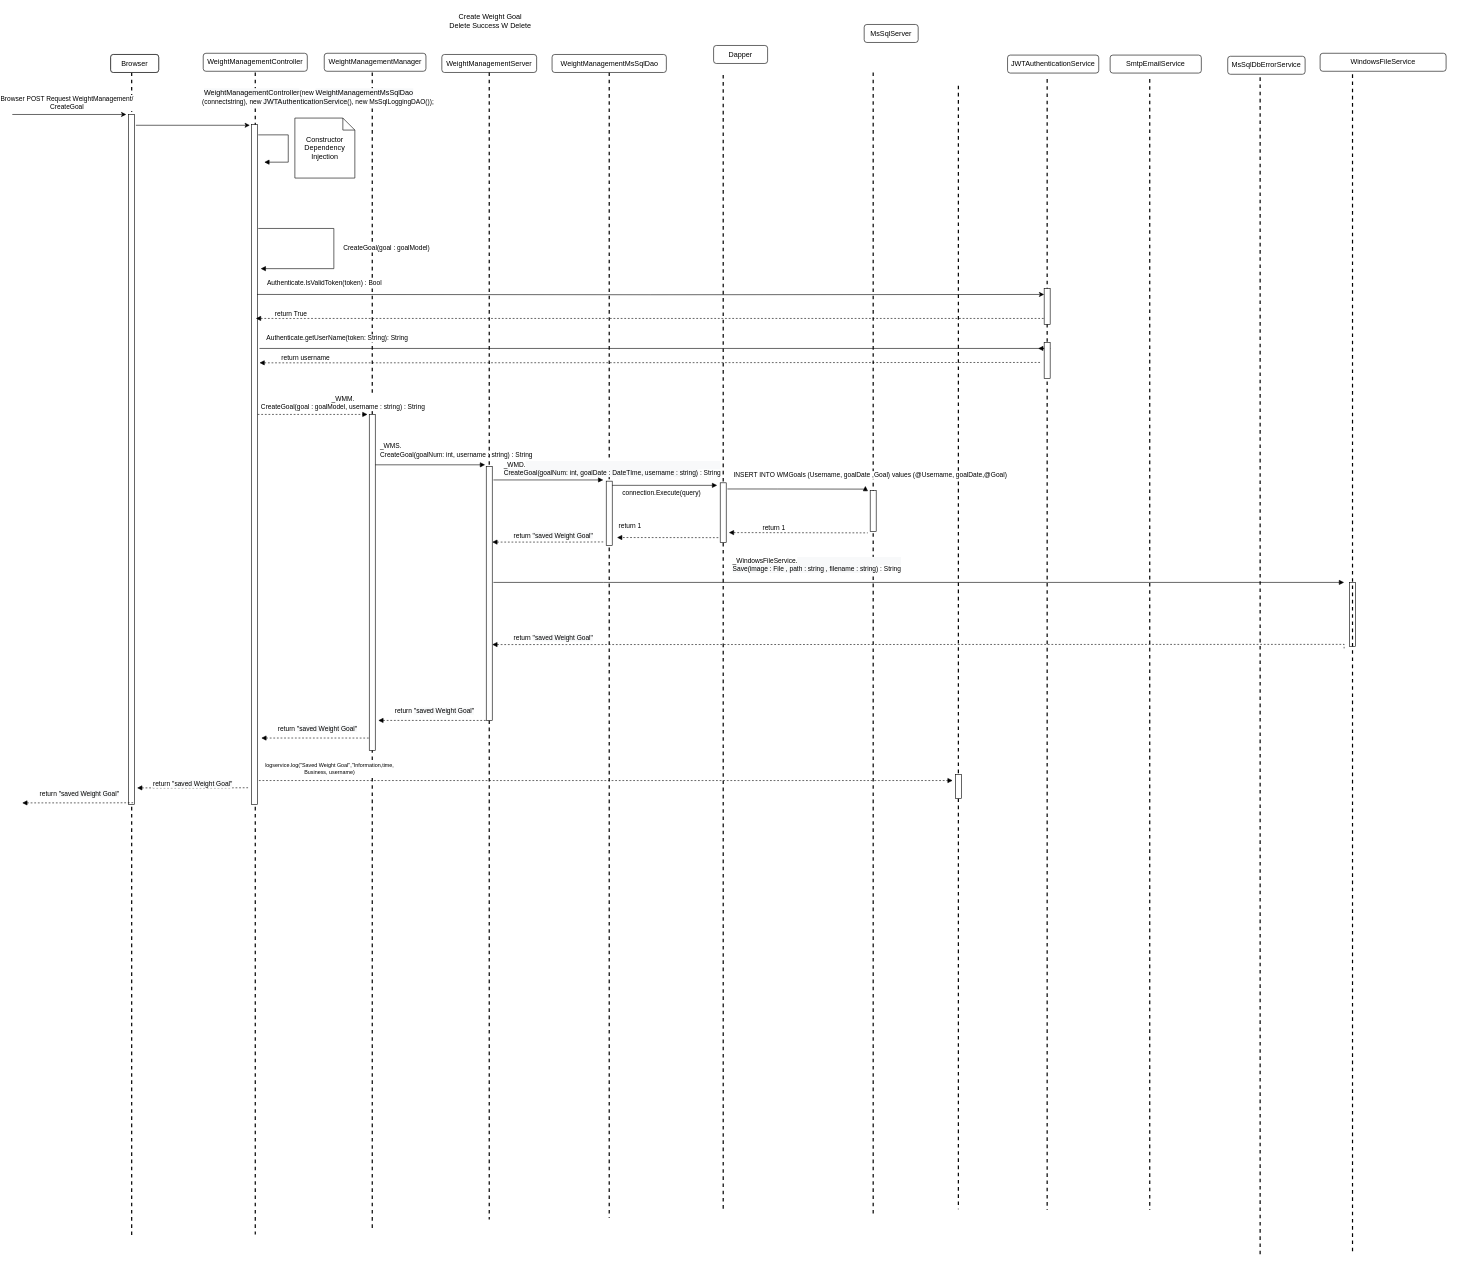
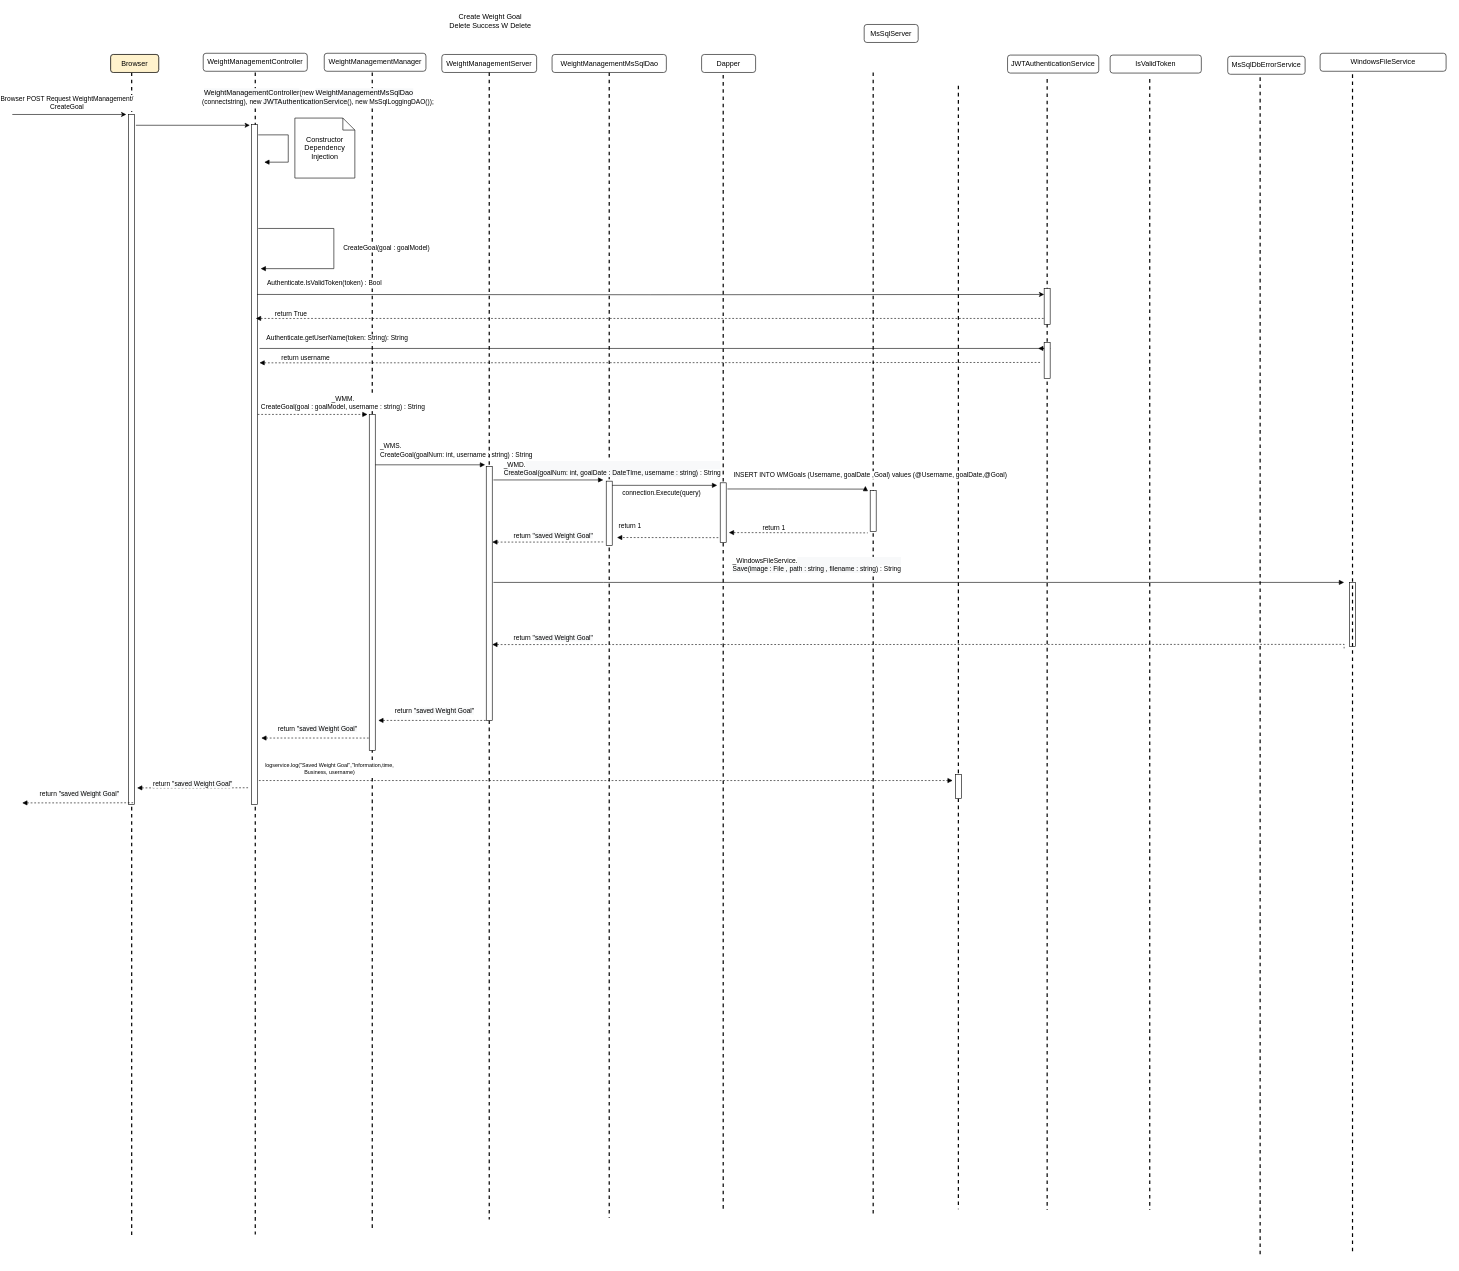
node "Dapper": moved (741, 54) -> (729, 63)
node "Browser": fillcolor #ffffff -> #fff2cc
node "SmtpEmailService": label "SmtpEmailService" -> "IsValidToken"
